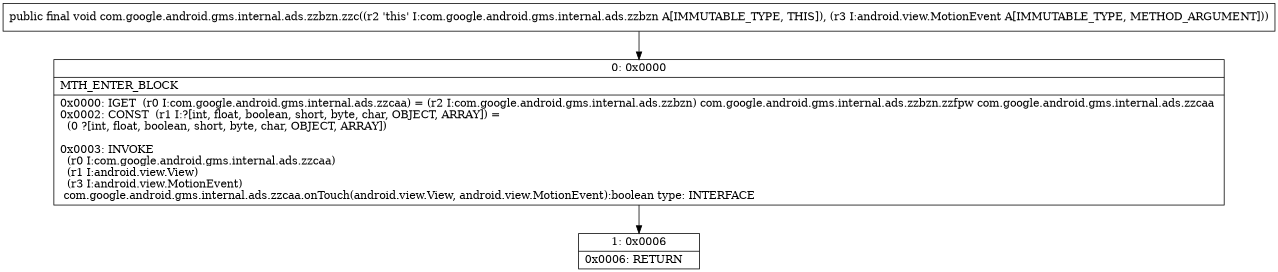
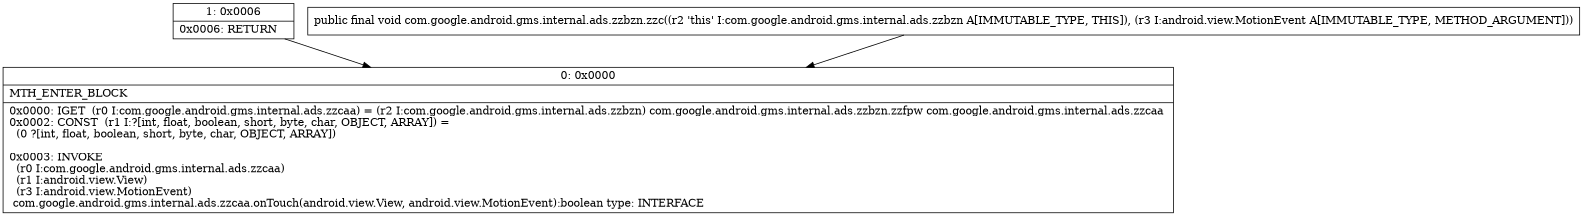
edge "0: 0x0000" -> "1: 0x0006": reversed
